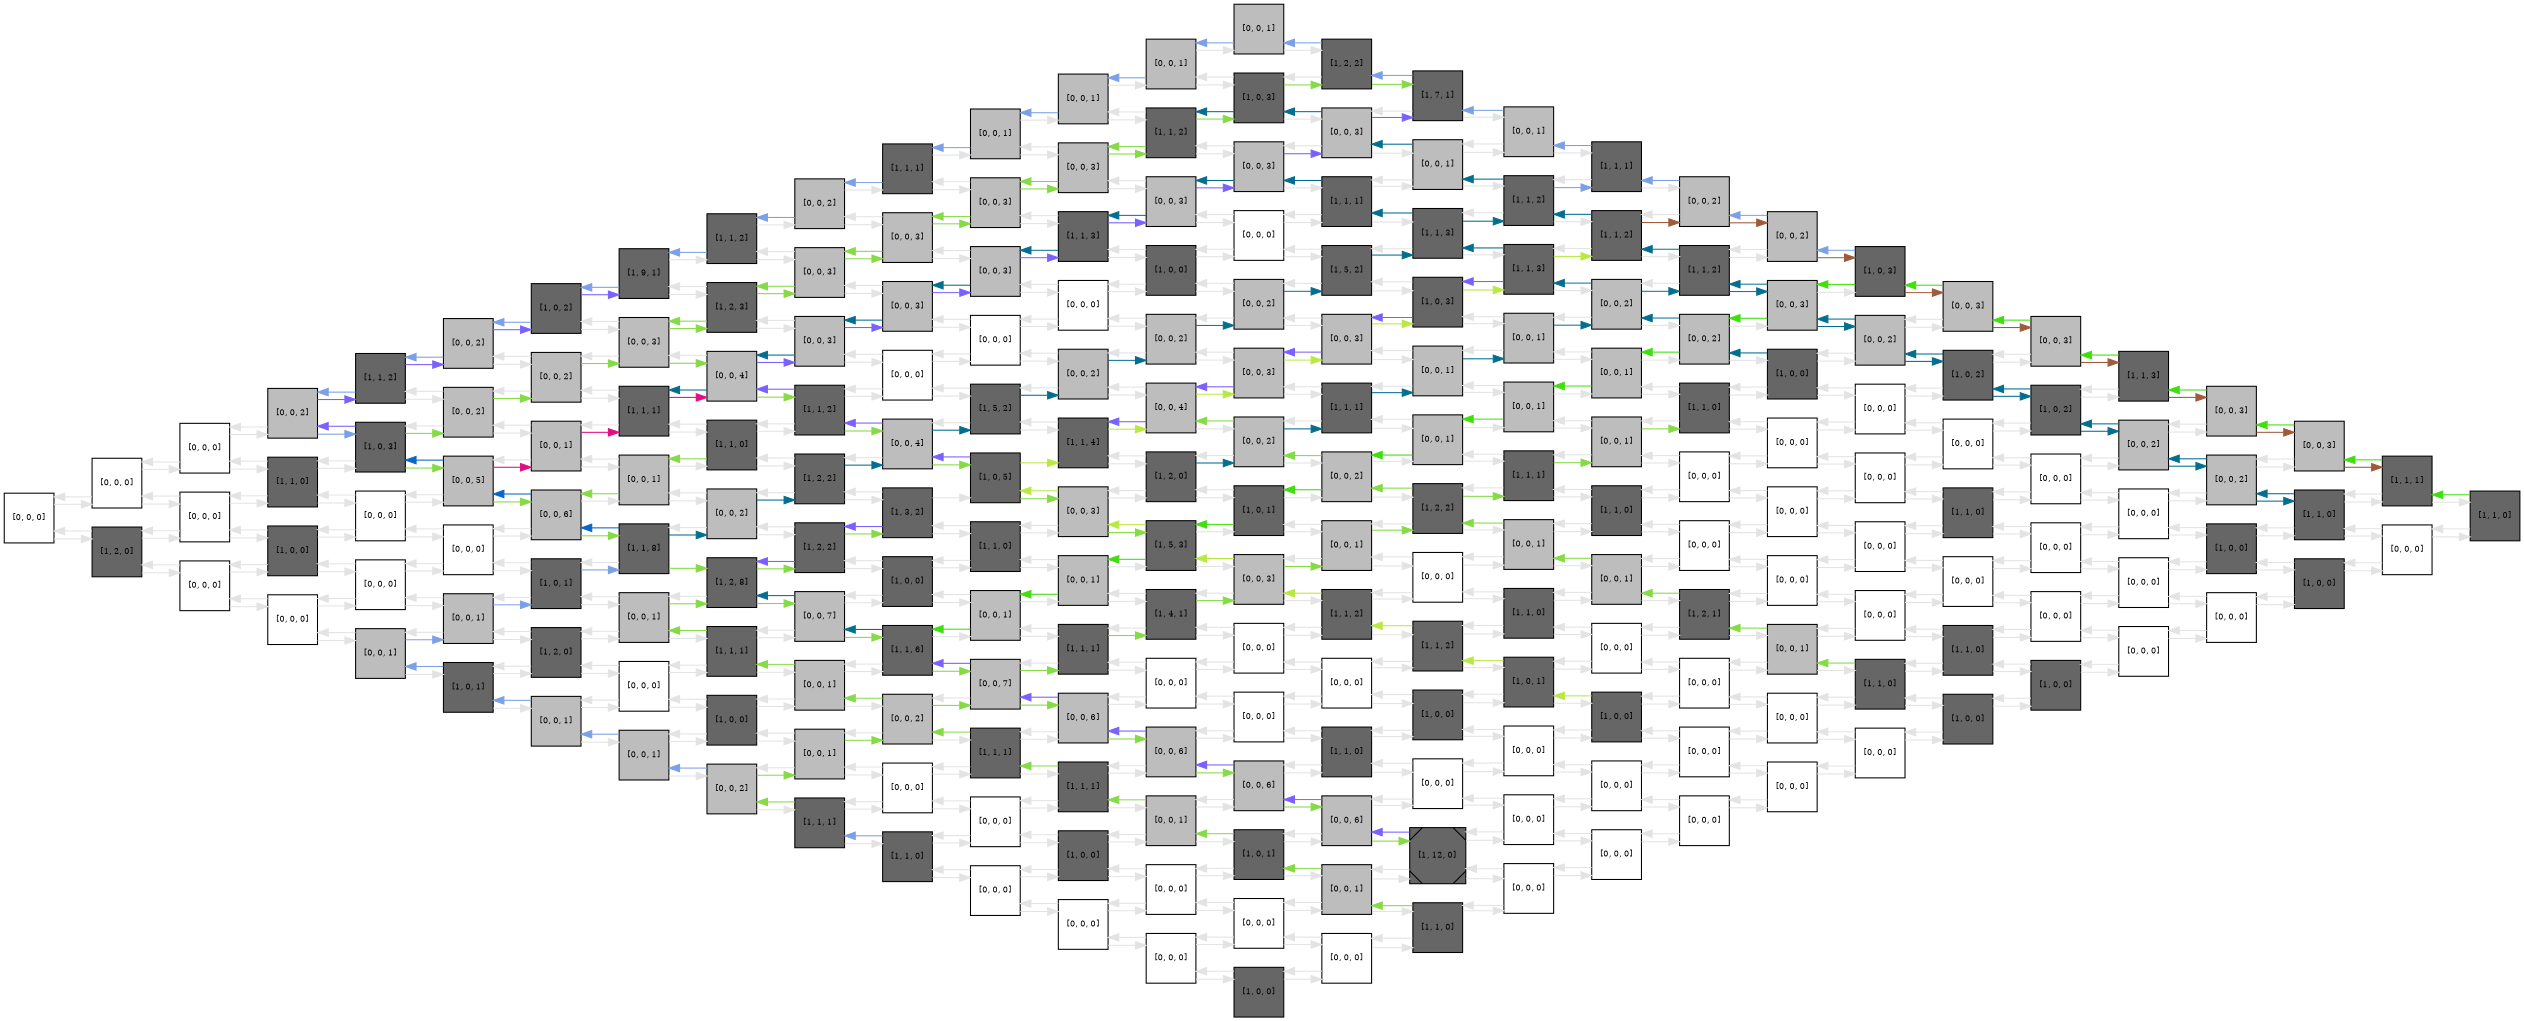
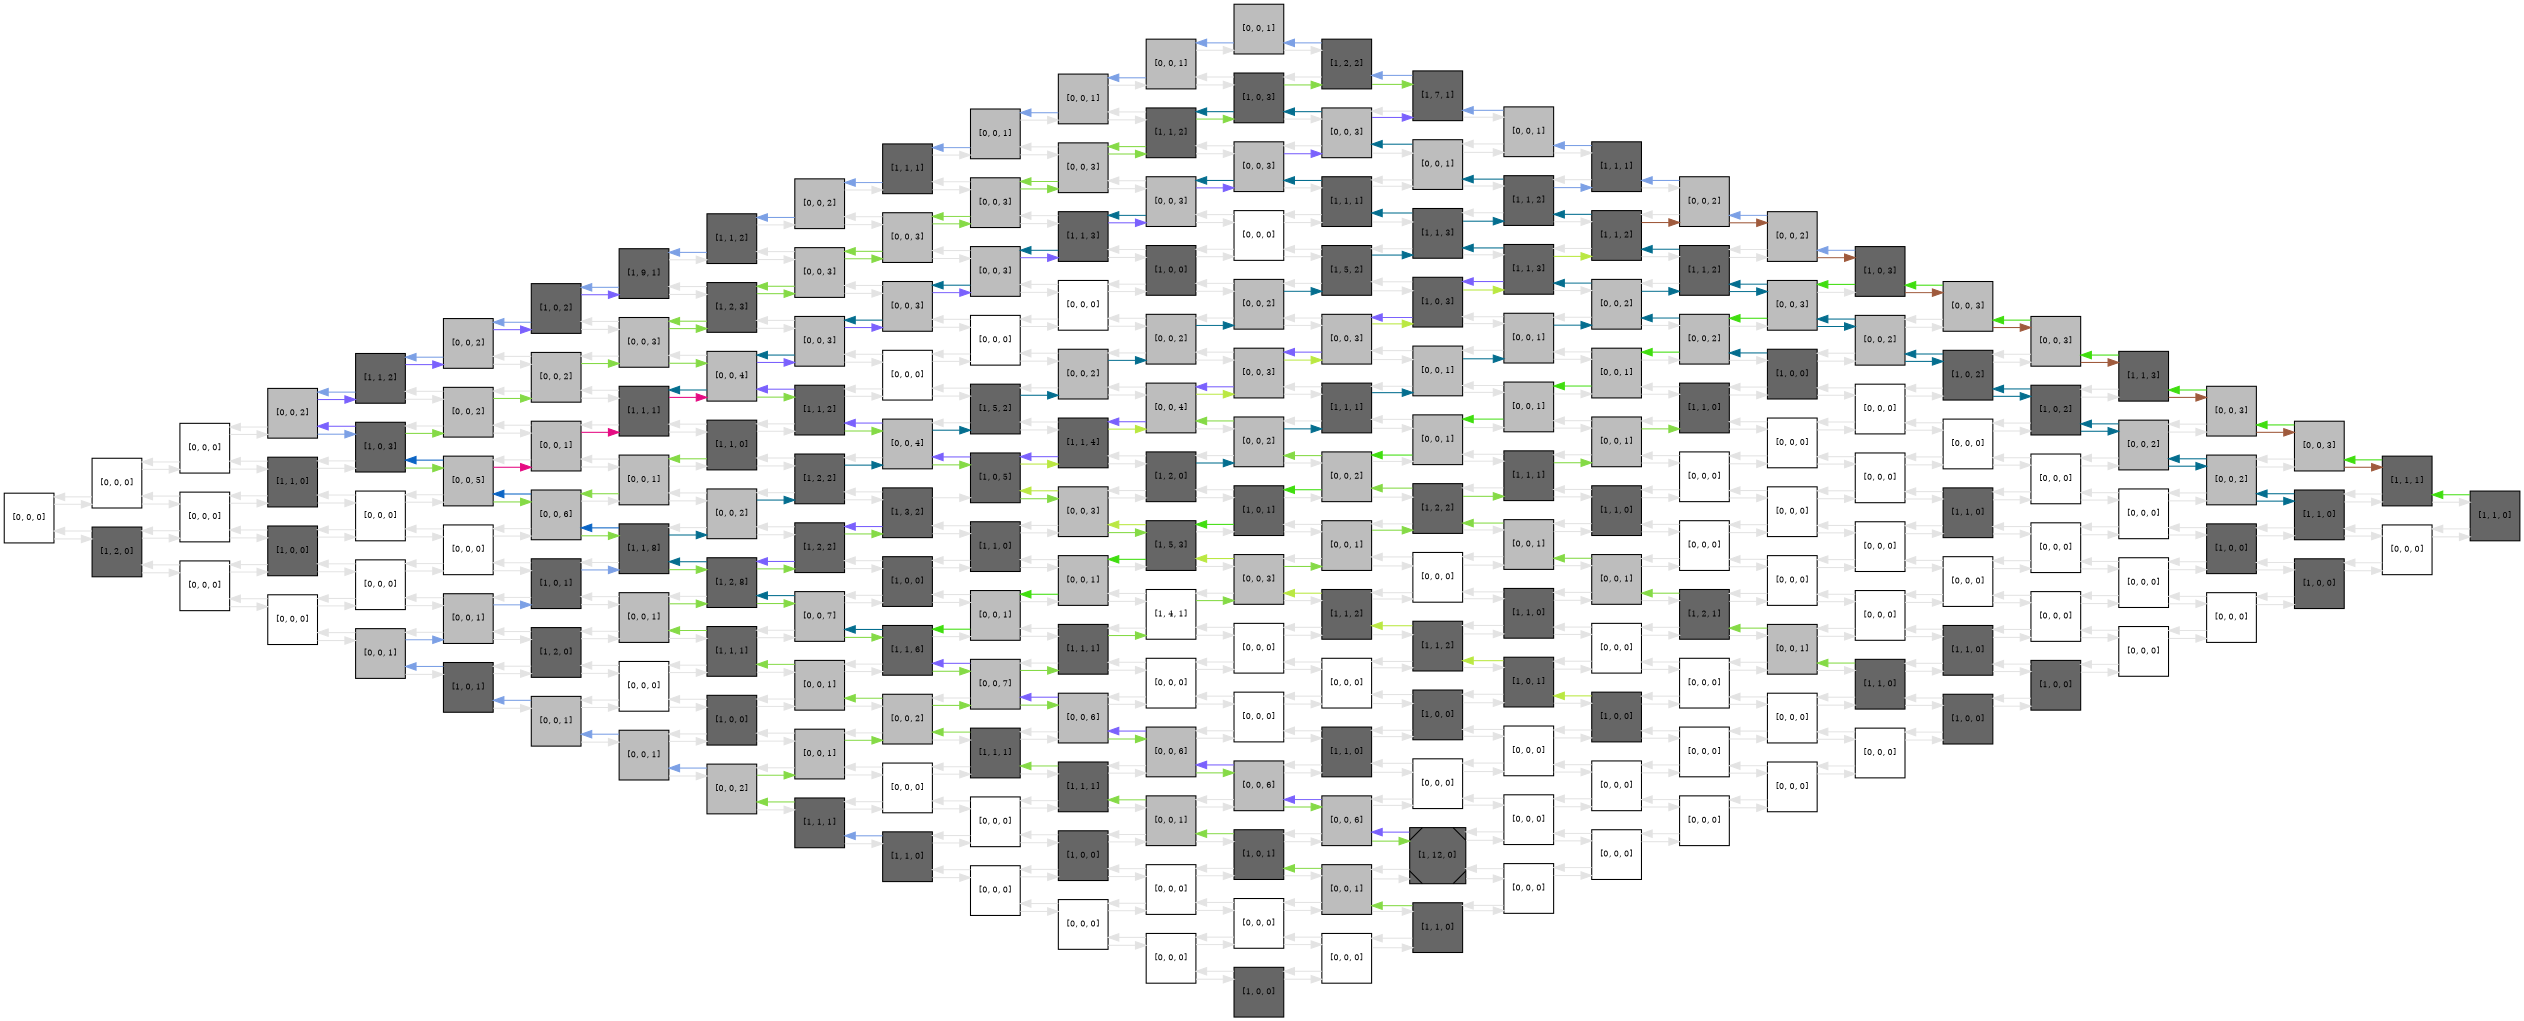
edge "[1, 1, 4]" -> "[1, 0, 5]": added
edge "[1, 2, 8]" -> "[1, 1, 8]": added
node "[1, 4, 1]": fillcolor #666666 -> #ffffff
